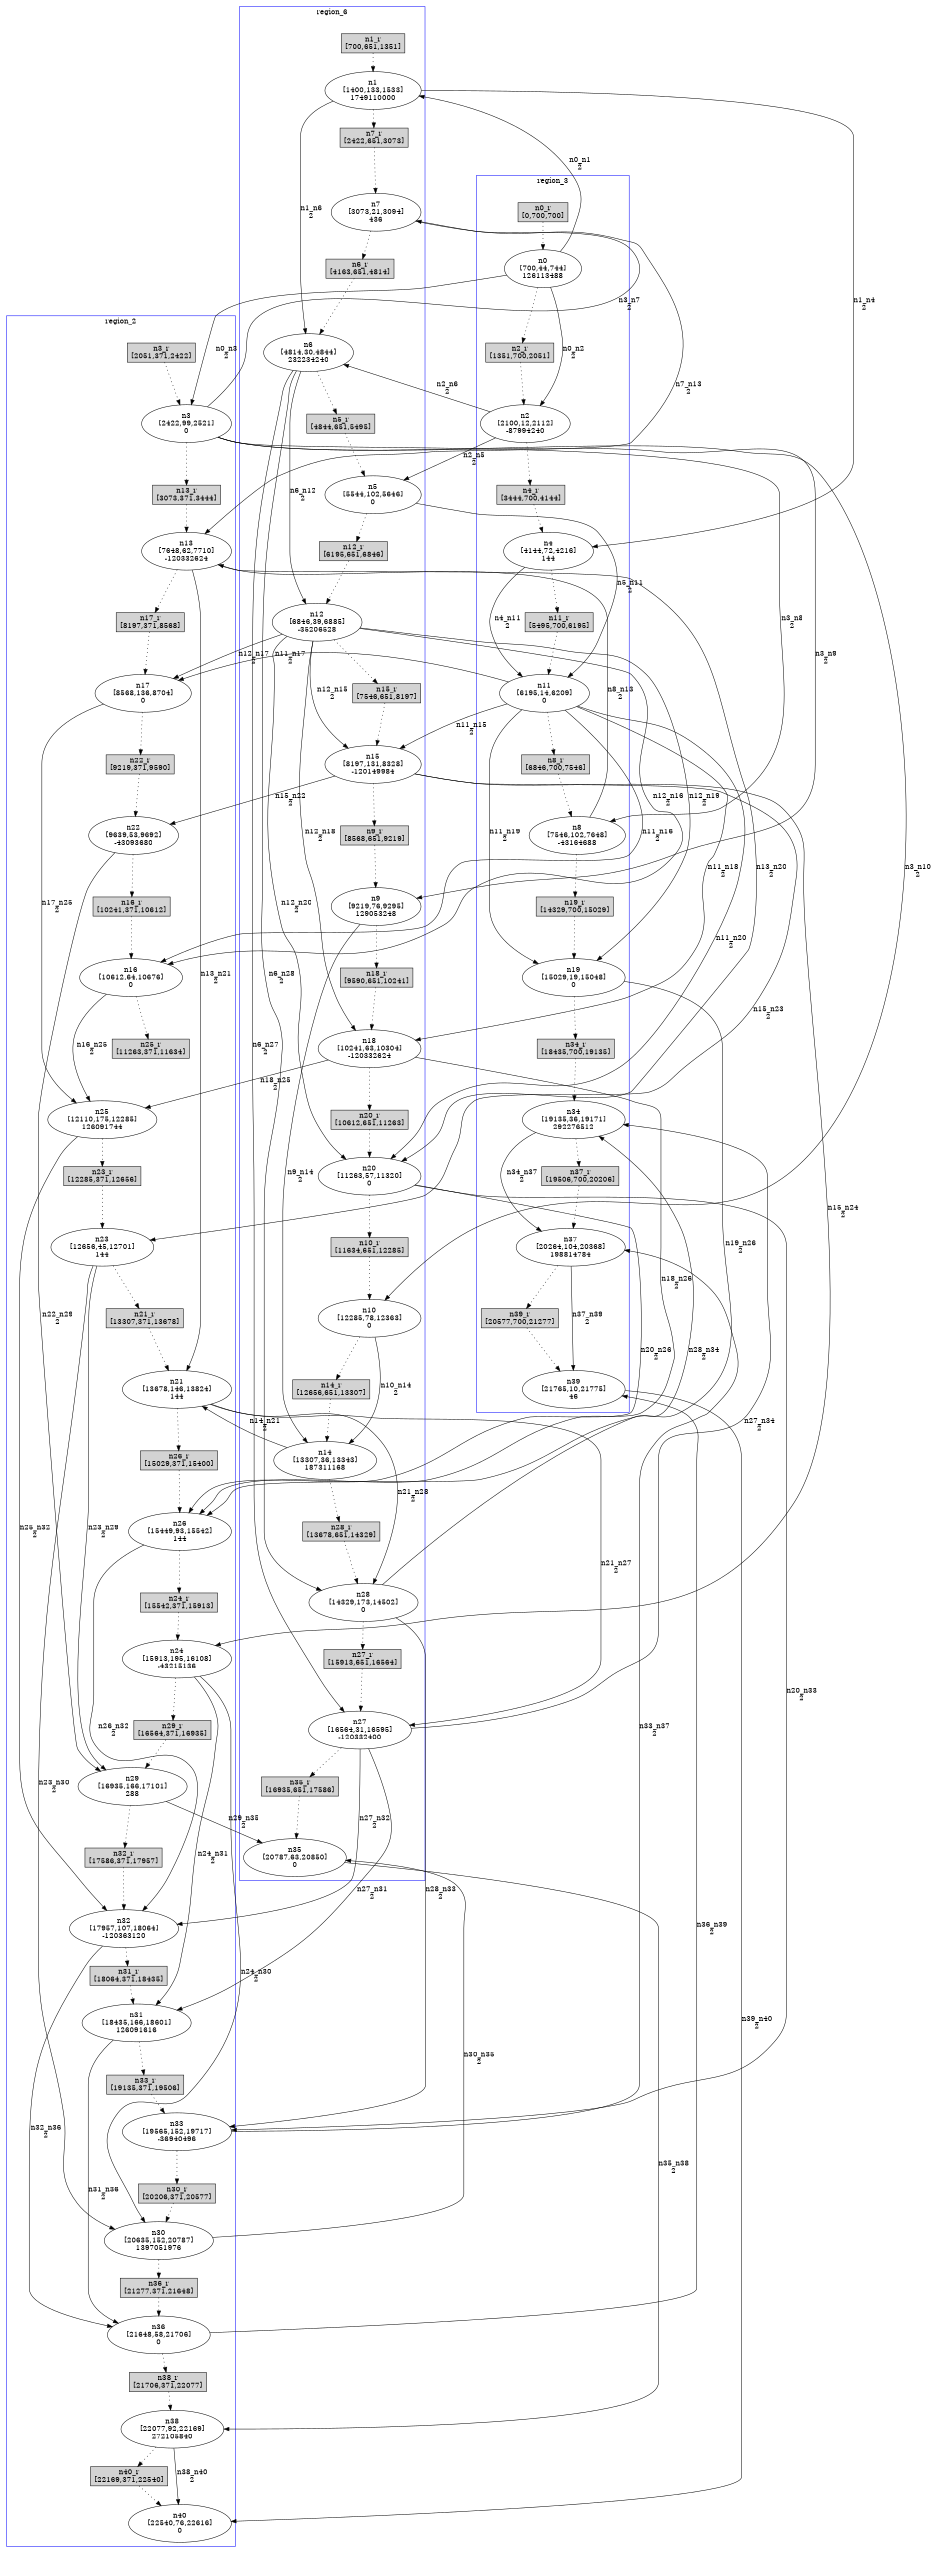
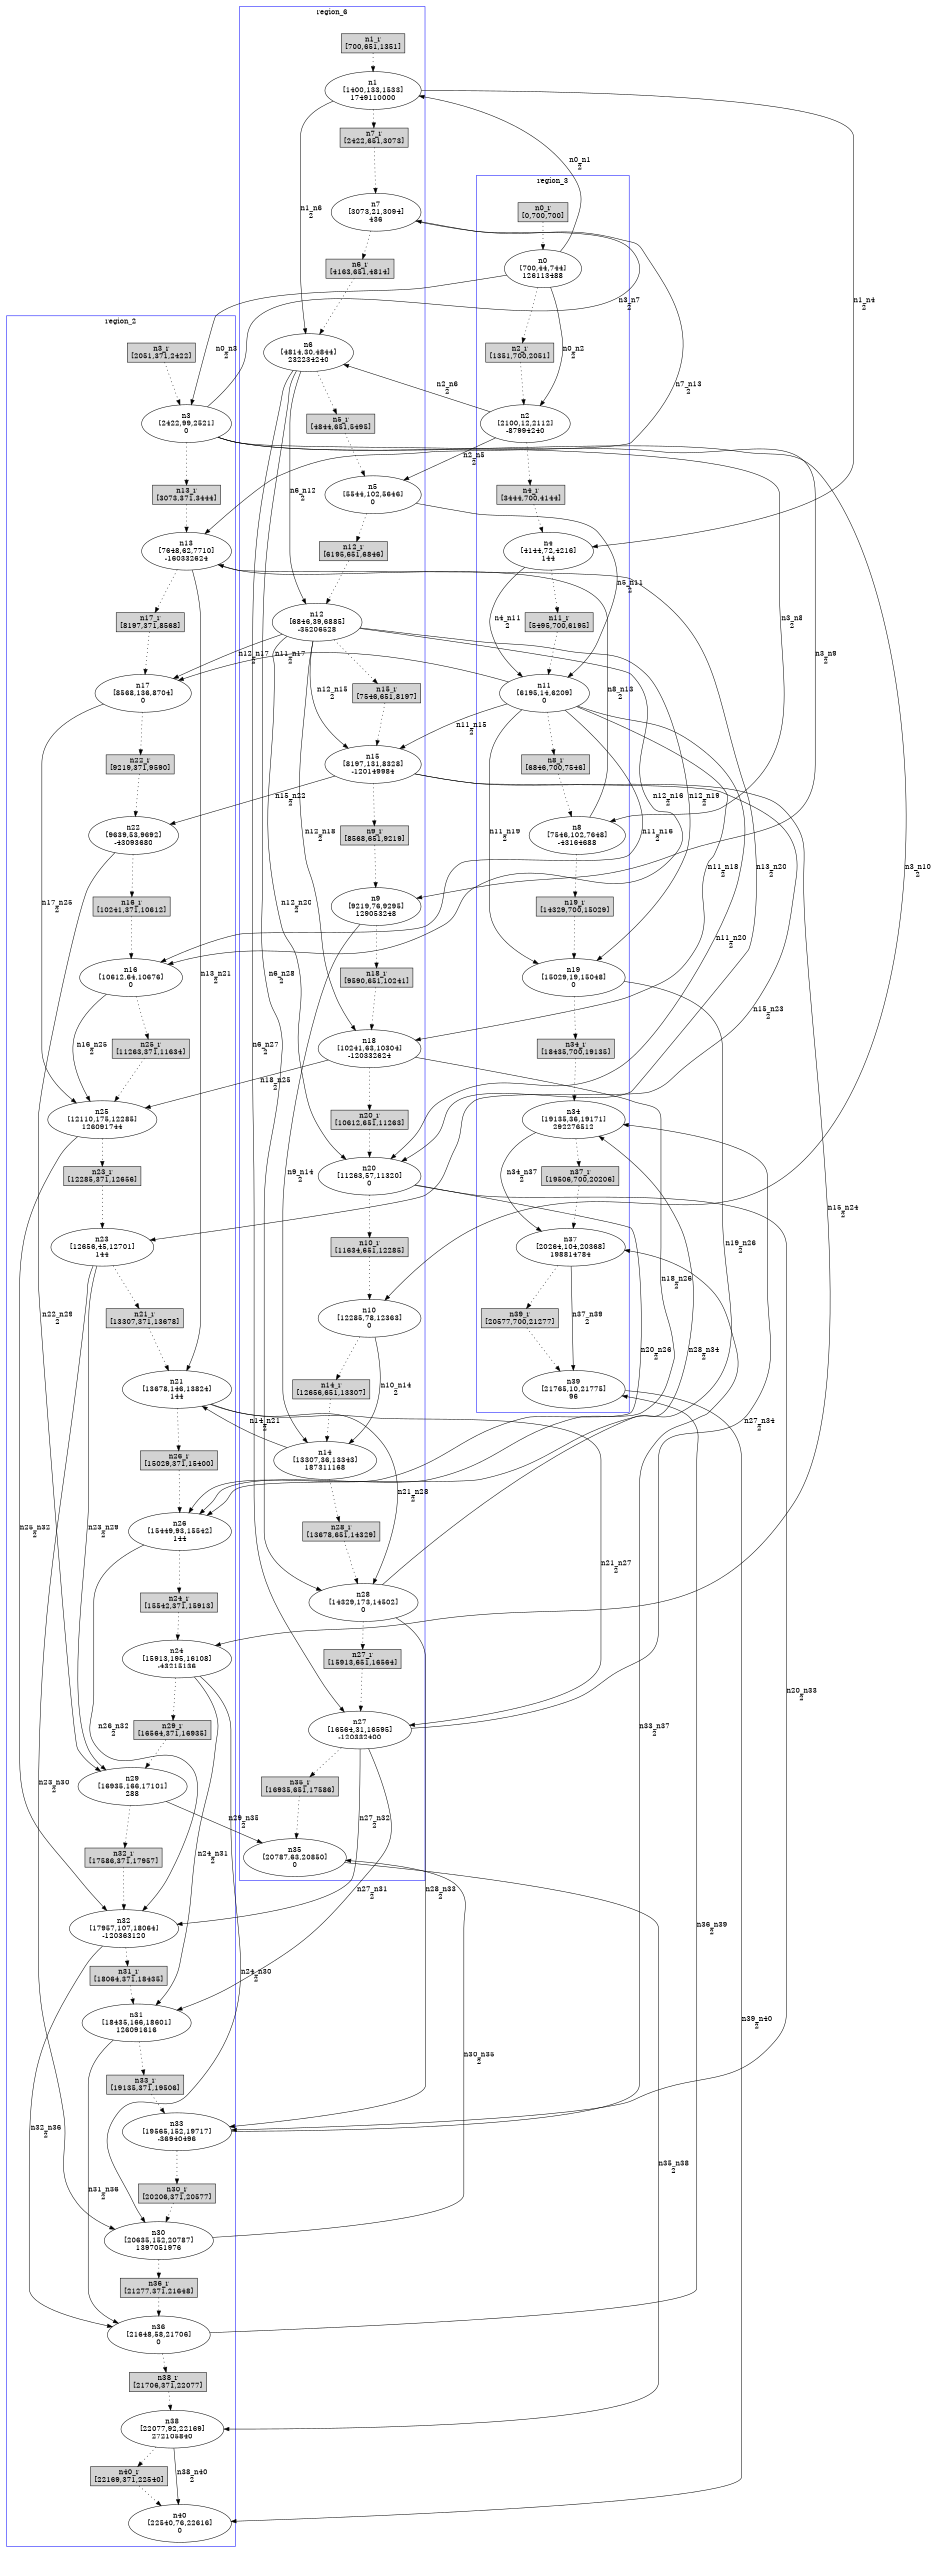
node "n13 [7648,62,7710] -120332624": label "n13 [7648,62,7710] -120332624" -> "n13 [7648,62,7710] -160332624"
edge "n25_r [11263,371,11634]" -> "n25 [12110,175,12285] 126091744": added
node "n39 [21765,10,21775] 46": label "n39 [21765,10,21775] 46" -> "n39 [21765,10,21775] 96"
